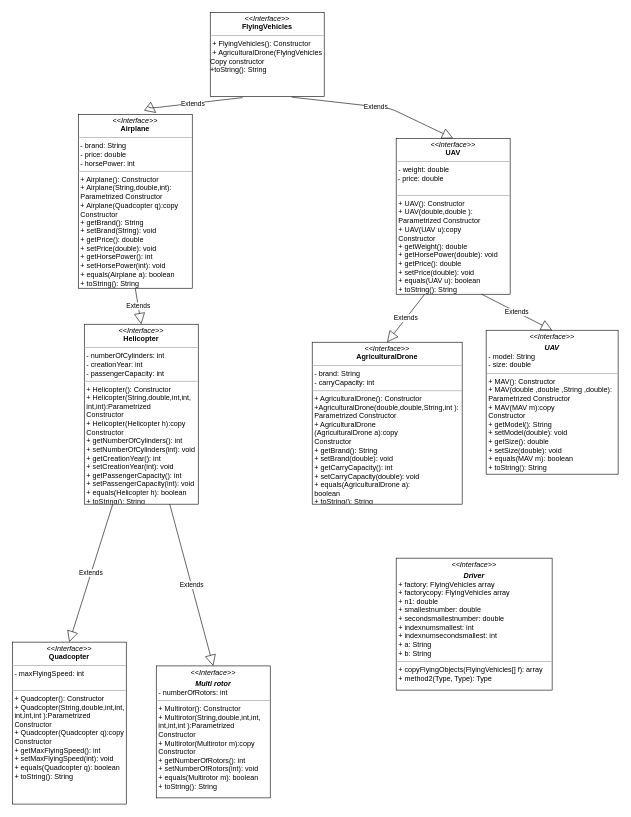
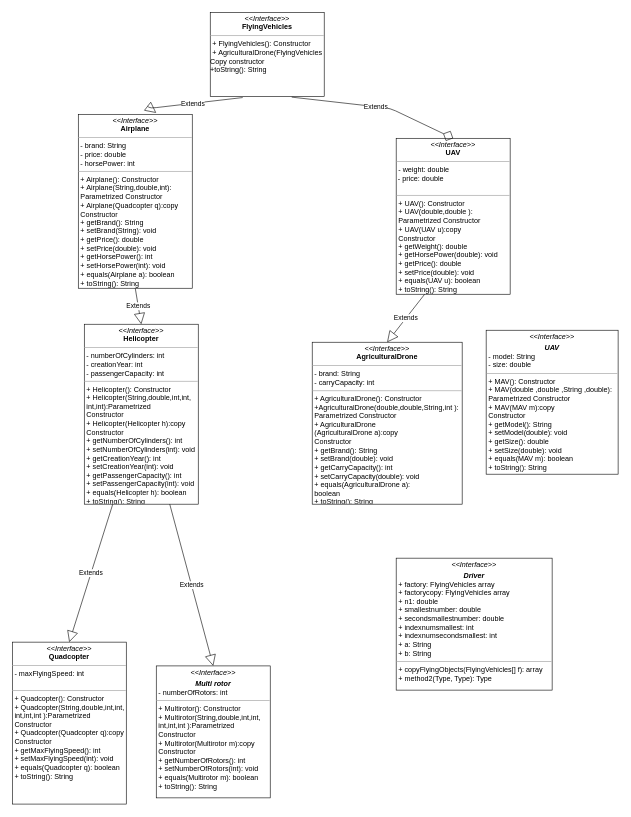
edge "<<Interface>> FlyingVehicles + FlyingVehicles(): Constructor + AgriculturalDrone(FlyingVehicles f): Copy constructor +toString(): String" -> "<<Interface>> UAV - weight: double - price: double + UAV(): Constructor + UAV(double,double ): Parametrized Constructor + UAV(UAV u):copy Constructor + getWeight(): double + getHorsePower(double): void + getPrice(): double + setPrice(double): void + equals(UAV u): boolean + toString(): String": arrowhead block -> diamond
edge "<<Interface>> UAV - weight: double - price: double + UAV(): Constructor + UAV(double,double ): Parametrized Constructor + UAV(UAV u):copy Constructor + getWeight(): double + getHorsePower(double): void + getPrice(): double + setPrice(double): void + equals(UAV u): boolean + toString(): String" -> "<<Interface>> UAV - model: String - size: double + MAV(): Constructor + MAV(double ,double ,String ,double): Parametrized Constructor + MAV(MAV m):copy Constructor + getModel(): String + setModel(double): void + getSize(): double + setSize(double): void + equals(MAV m): boolean + toString(): String": removed, label "Extends"
